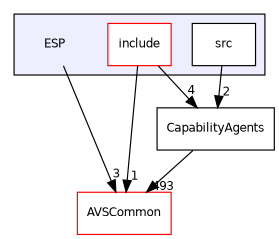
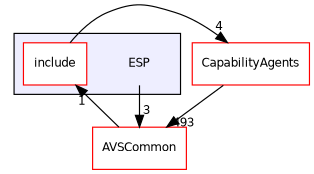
node "src": removed
edge "include" -> "AVSCommon": reversed
node "CapabilityAgents": color black -> red
